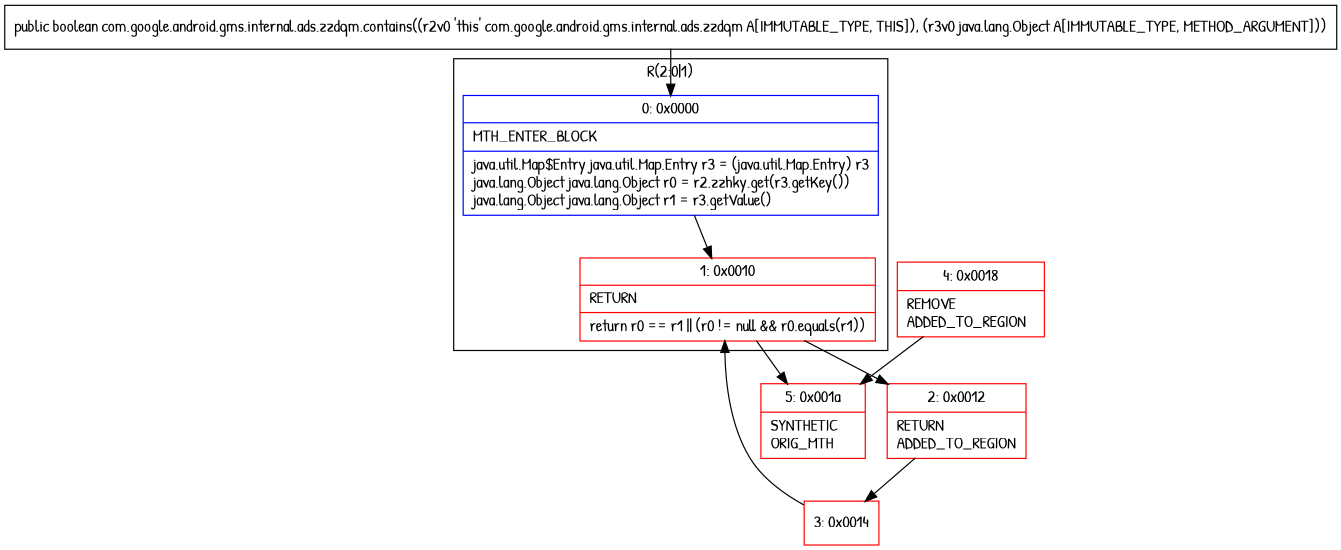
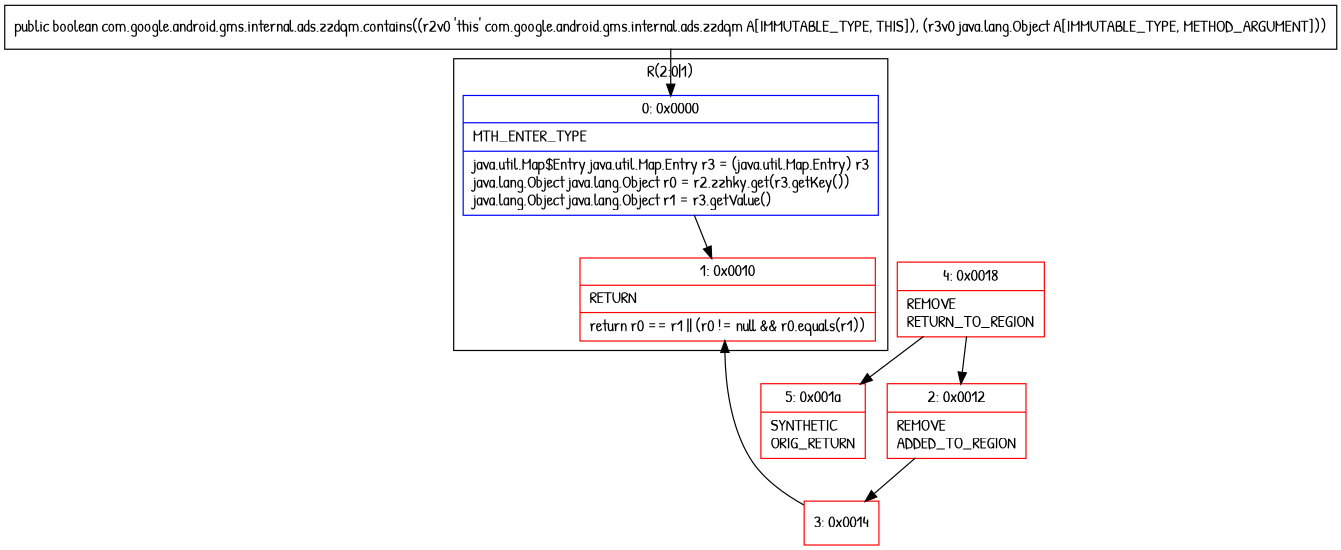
node "0: 0x0000": text "MTH_ENTER_BLOCK" -> "MTH_ENTER_TYPE"
node "4: 0x0018": text "ADDED_TO_REGION" -> "RETURN_TO_REGION"
edge "1: 0x0010" -> "5: 0x001a": removed
edge "1: 0x0010" -> "2: 0x0012": now "4: 0x0018" -> "2: 0x0012"
node "2: 0x0012": text "RETURN" -> "REMOVE"
node "5: 0x001a": text "ORIG_MTH" -> "ORIG_RETURN"
